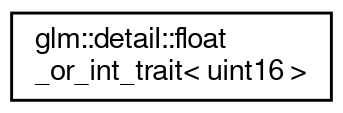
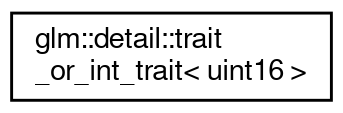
node "glm::detail::float _or_int_trait< uint16 >": label "glm::detail::float _or_int_trait< uint16 >" -> "glm::detail::trait _or_int_trait< uint16 >"
